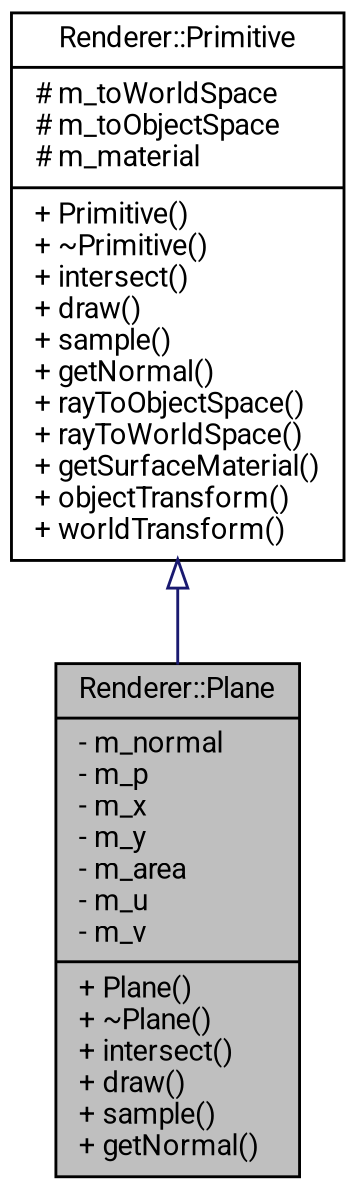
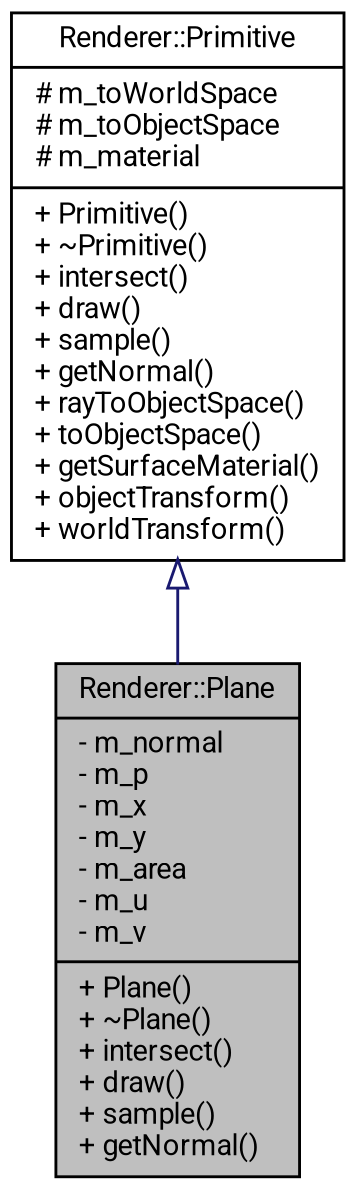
node "Renderer::Primitive": text "+ rayToWorldSpace()" -> "+ toObjectSpace()"
